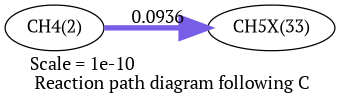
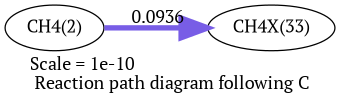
node "CH5X(33)": label "CH5X(33)" -> "CH4X(33)"
